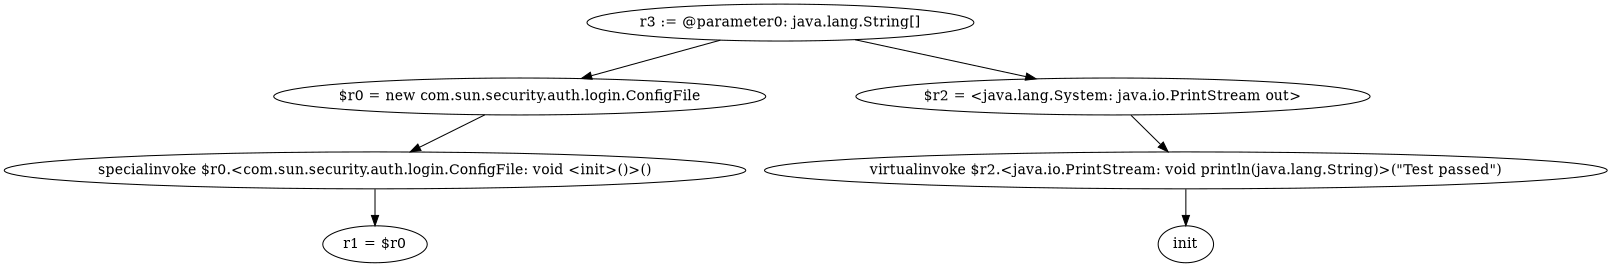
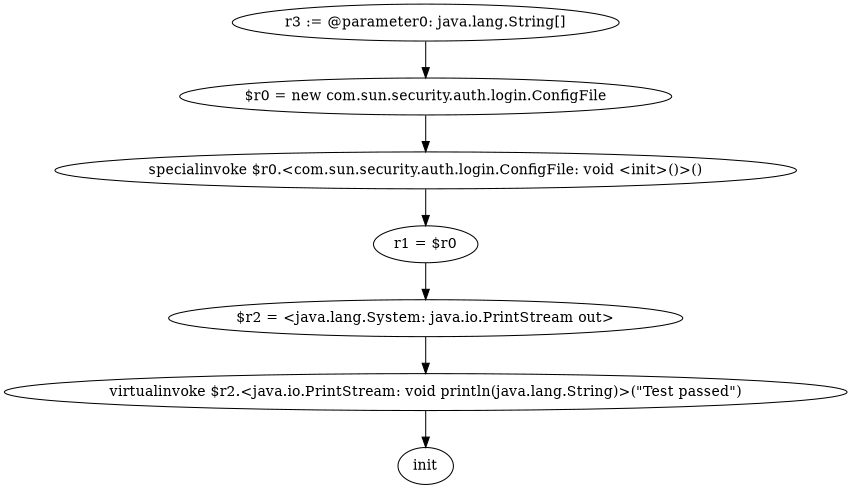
edge "r3 := @parameter0: java.lang.String[]" -> "$r2 = <java.lang.System: java.io.PrintStream out>": now "r1 = $r0" -> "$r2 = <java.lang.System: java.io.PrintStream out>"
